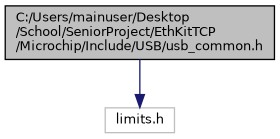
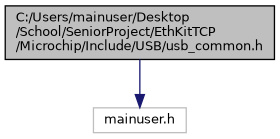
node "limits.h": label "limits.h" -> "mainuser.h"
